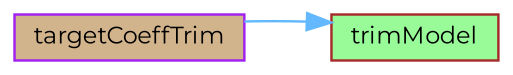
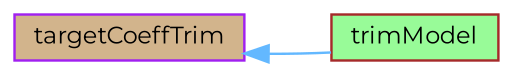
edge "targetCoeffTrim" -> "trimModel": reversed
